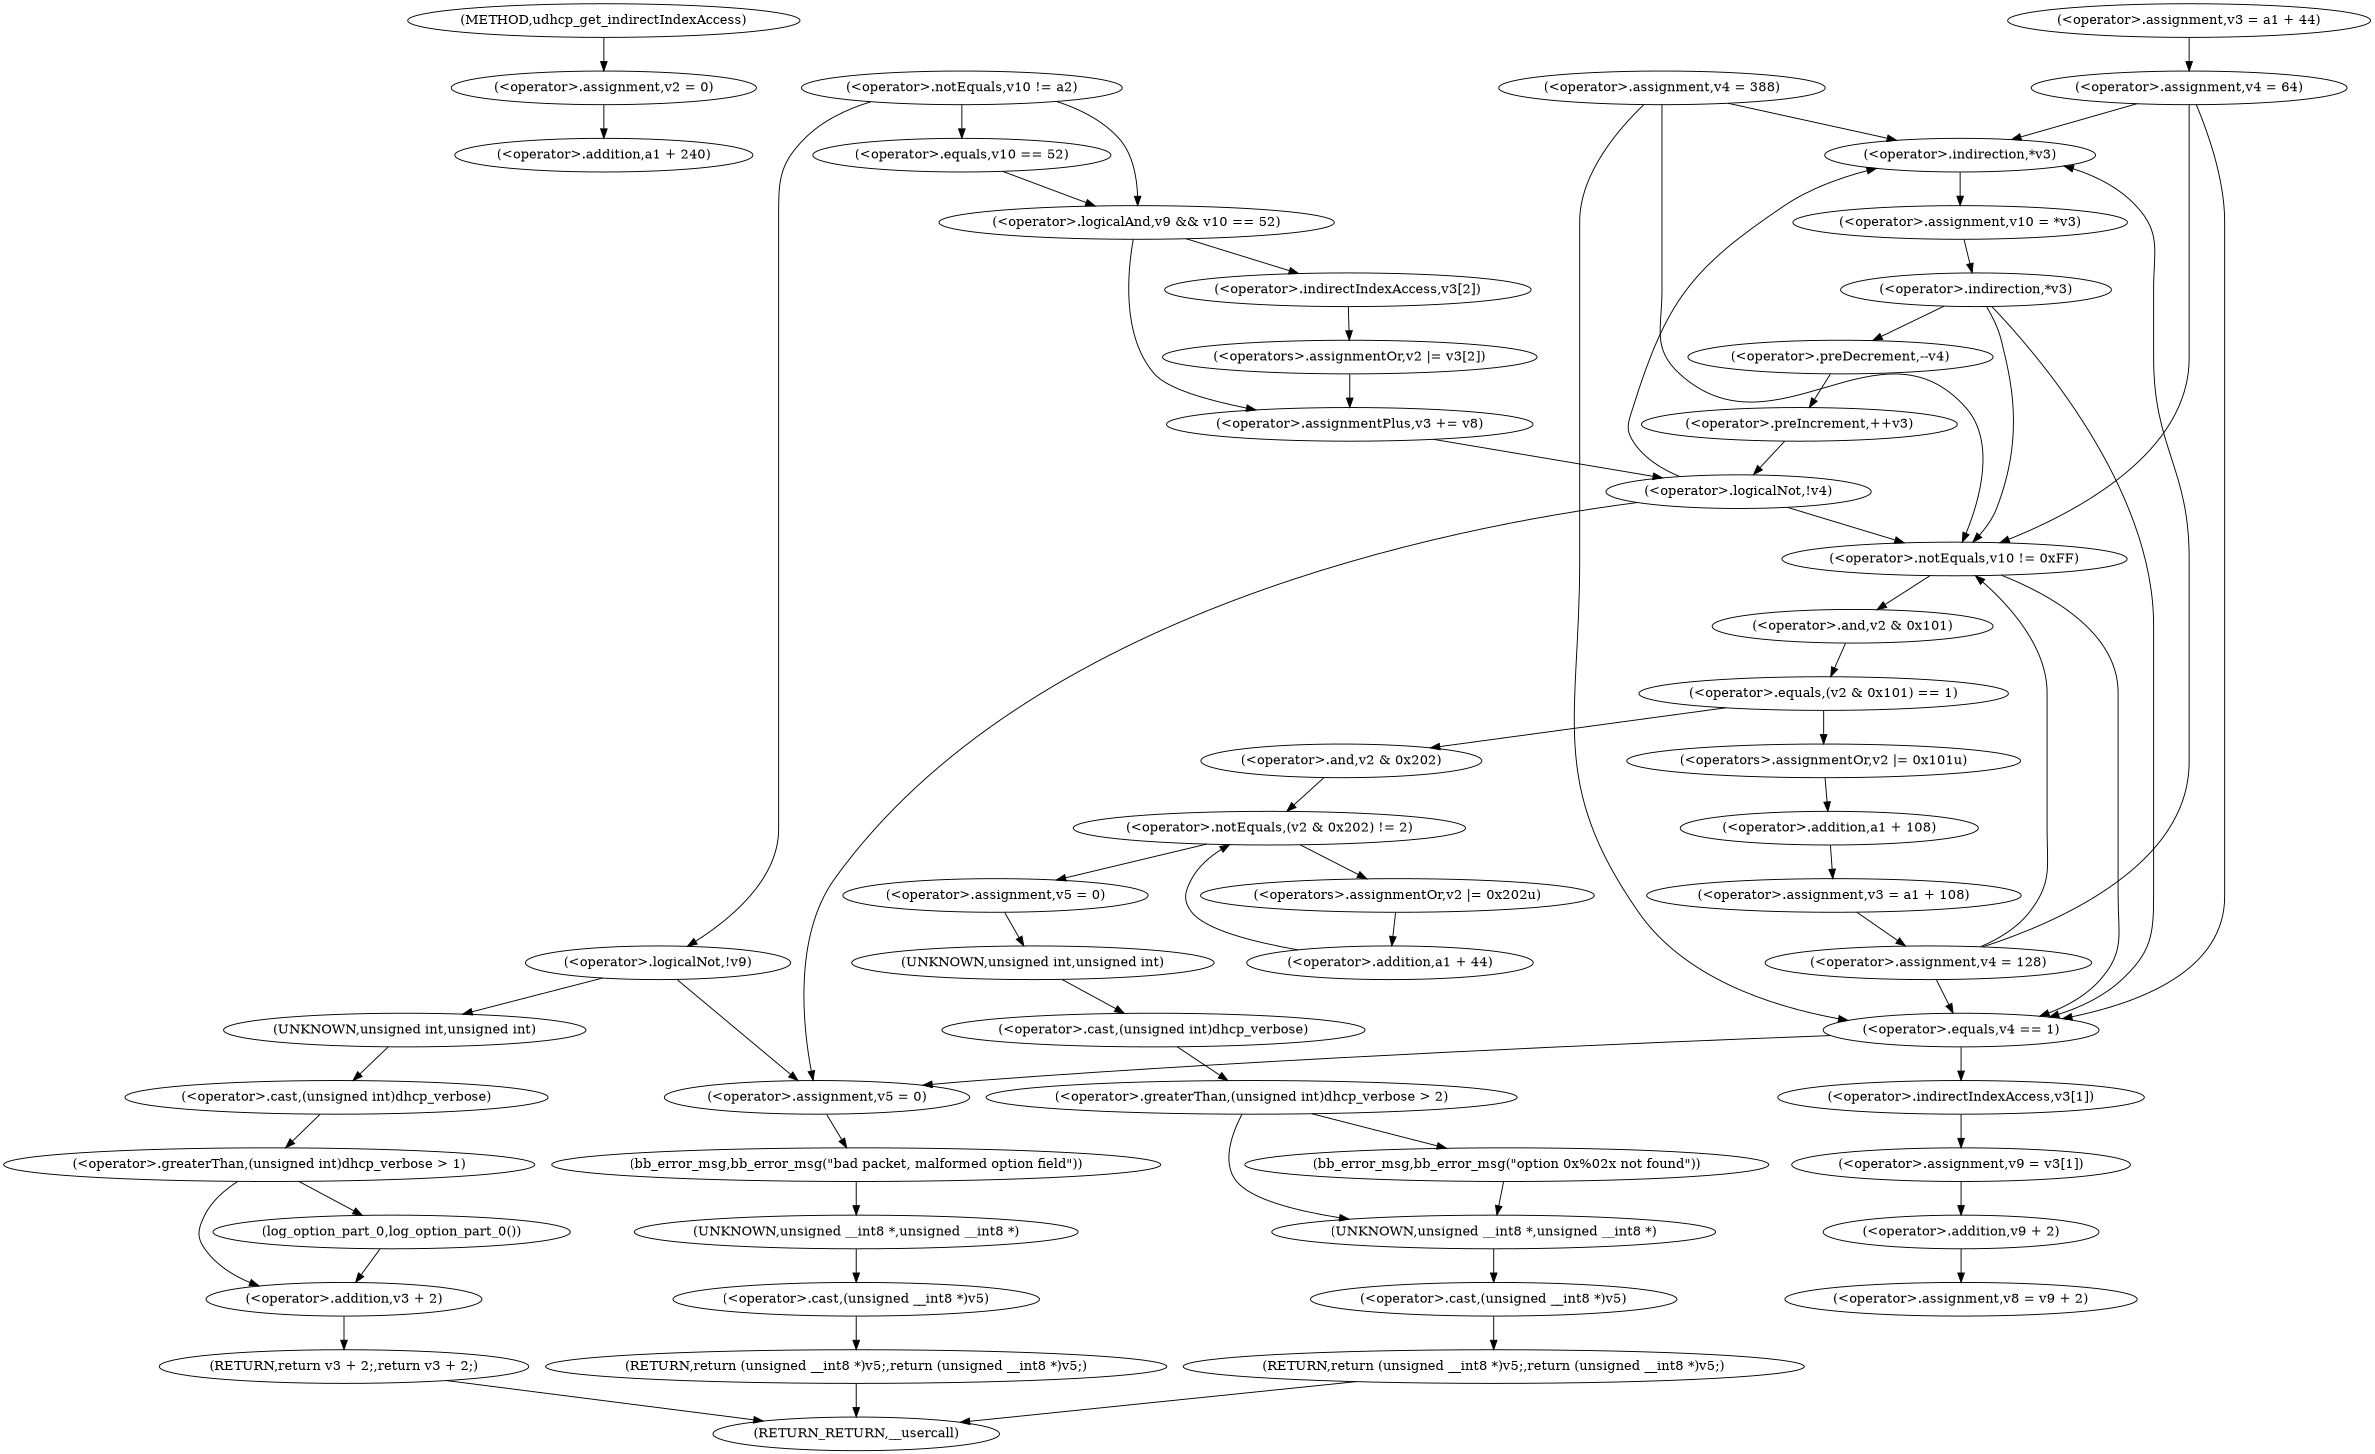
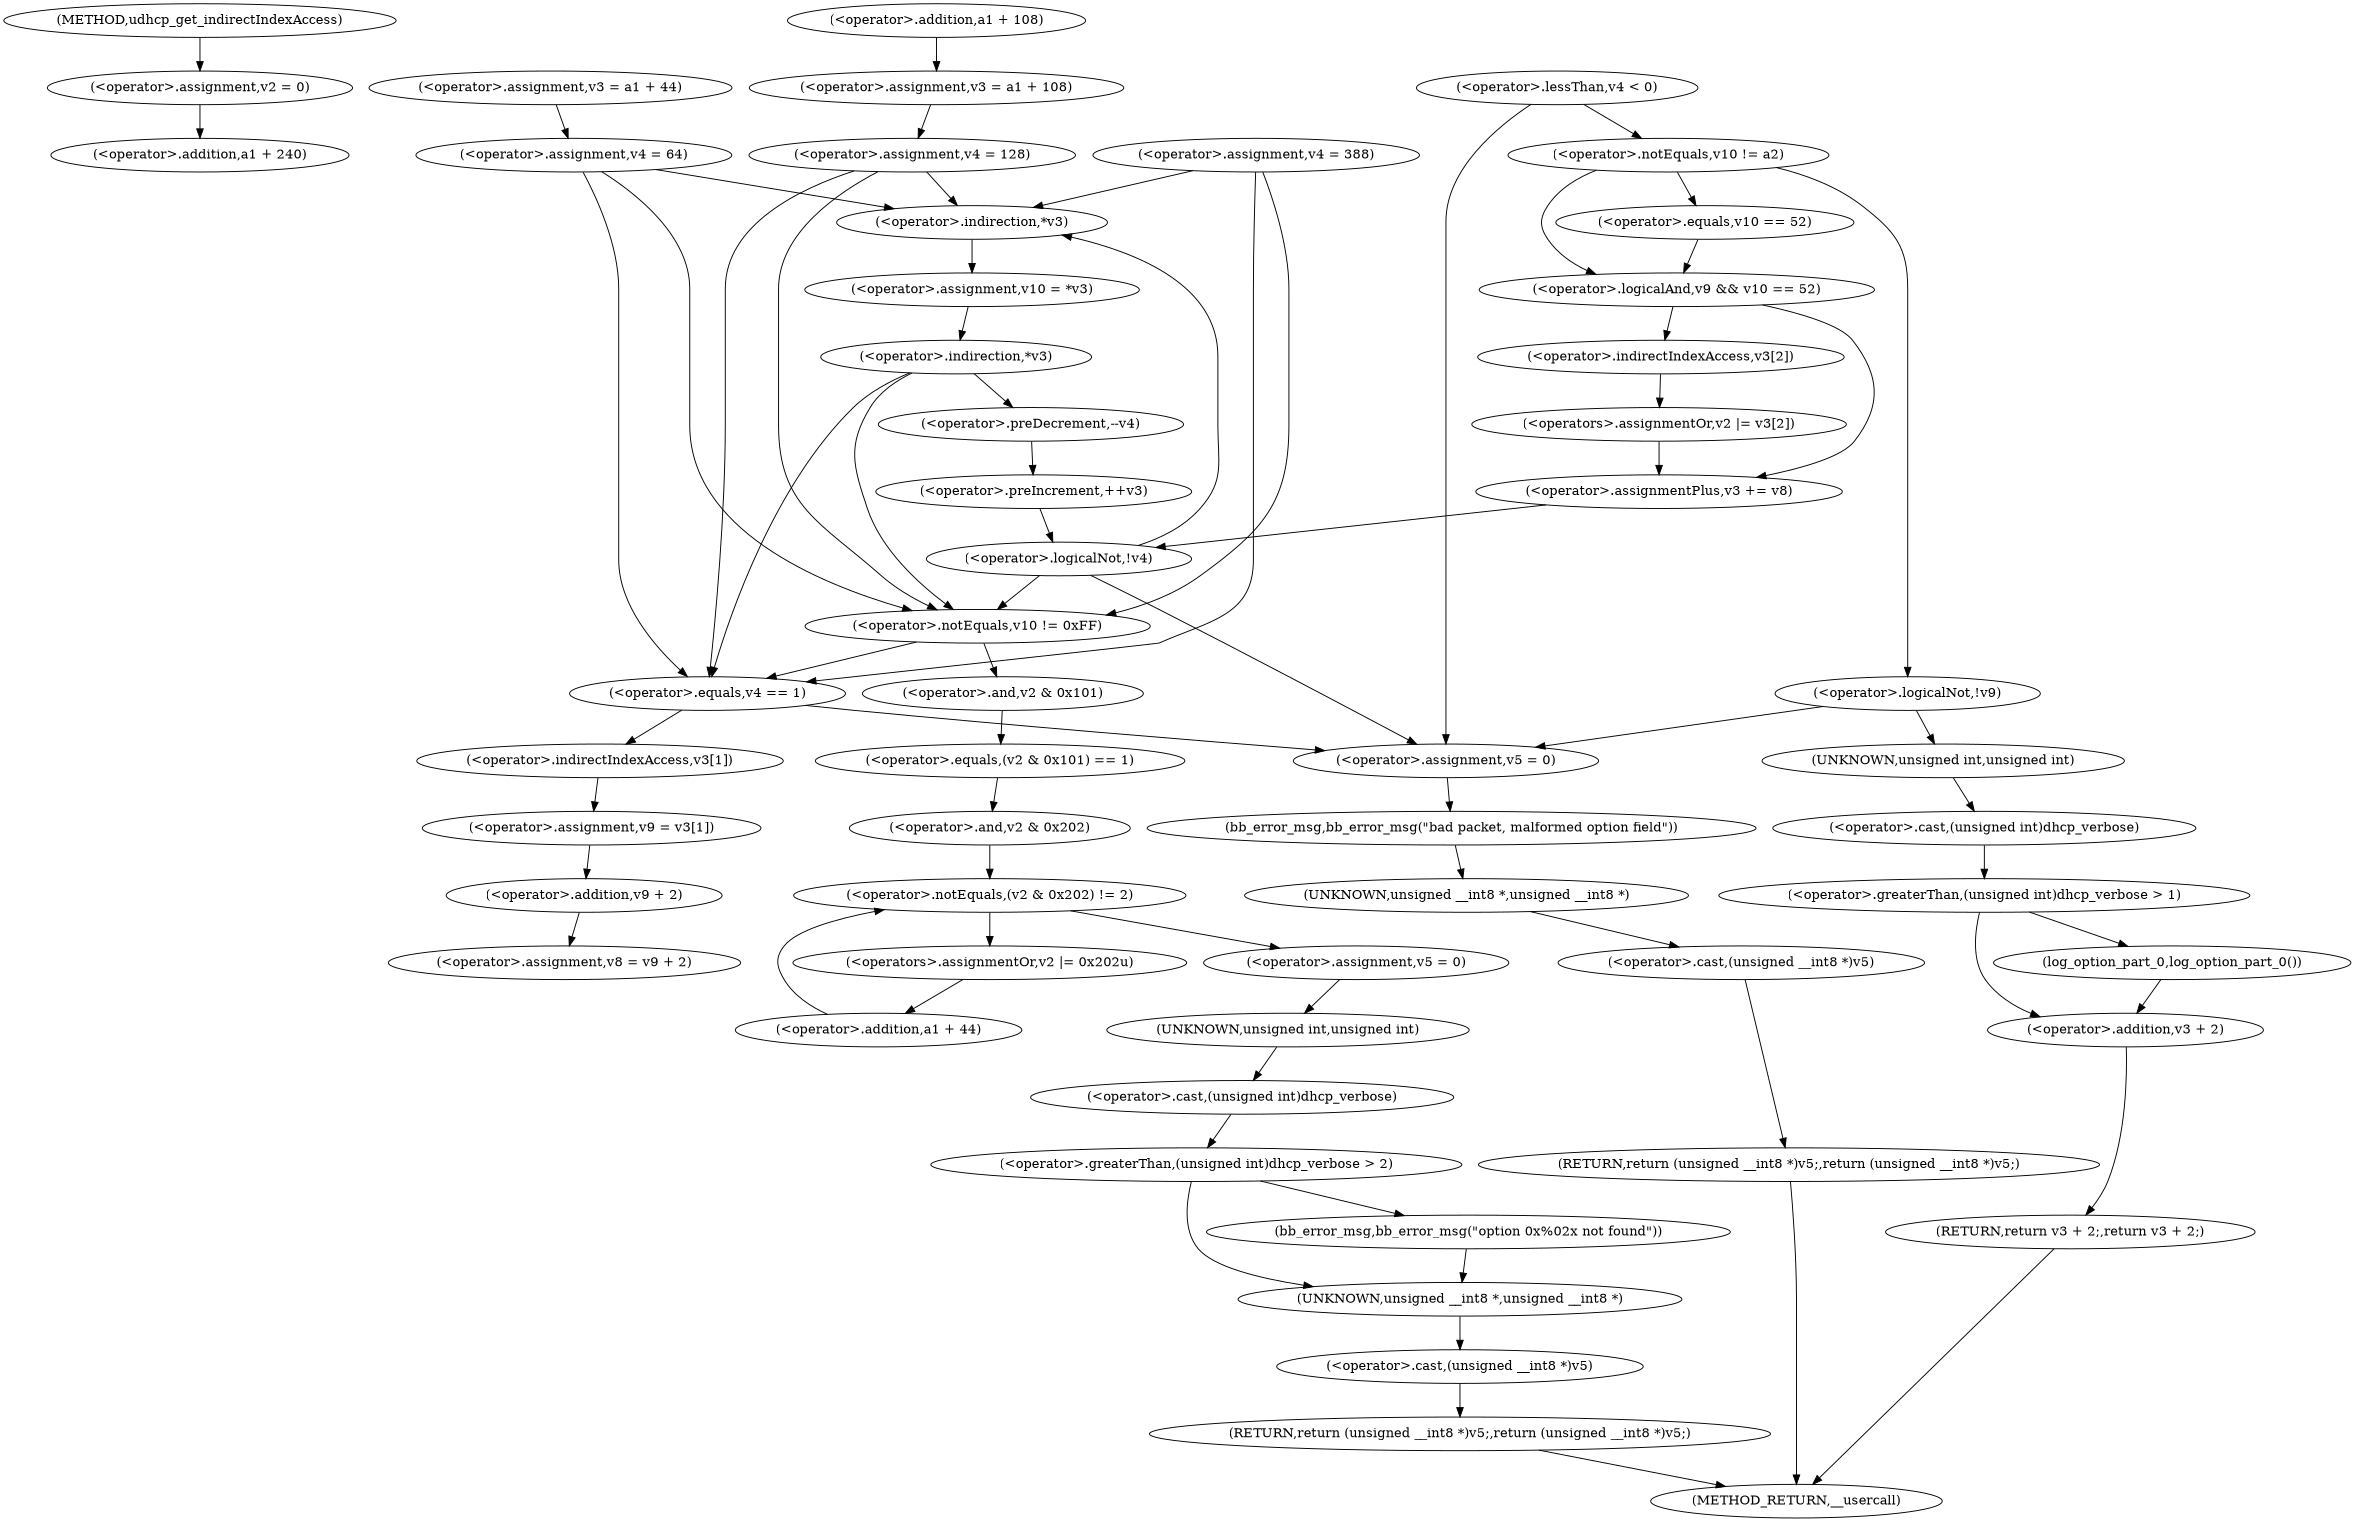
node "(<operator>.lessThan,v4 < 0)": added
node "(<operators>.assignmentOr,v2 |= 0x101u)": removed
node "(RETURN_RETURN,__usercall)": label "(RETURN_RETURN,__usercall)" -> "(METHOD_RETURN,__usercall)"
